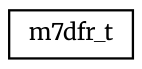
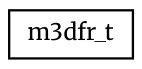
node "m7dfr_t": label "m7dfr_t" -> "m3dfr_t"
